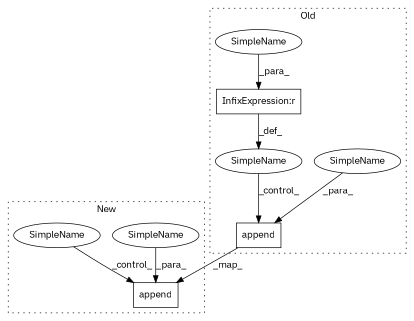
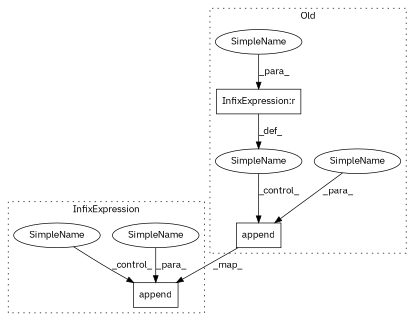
cluster "New": label "New" -> "InfixExpression"
